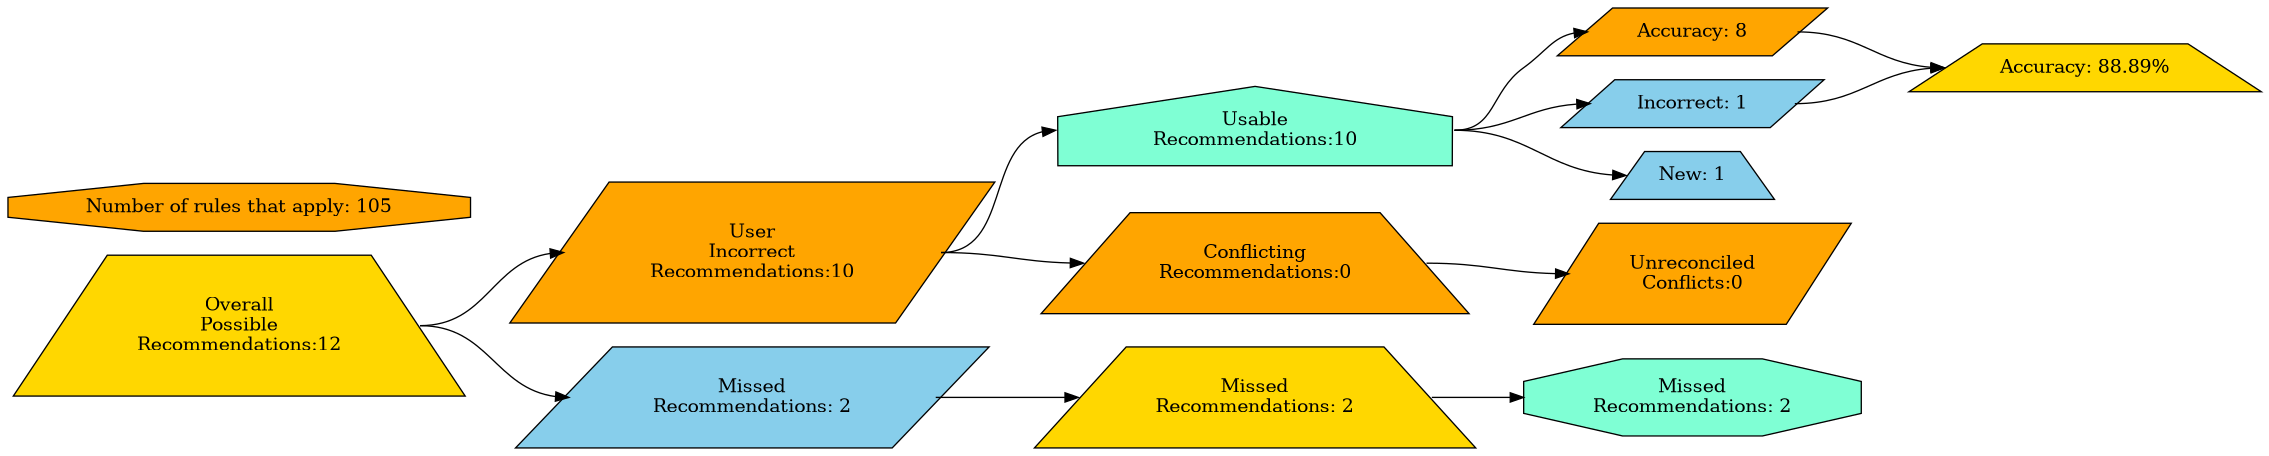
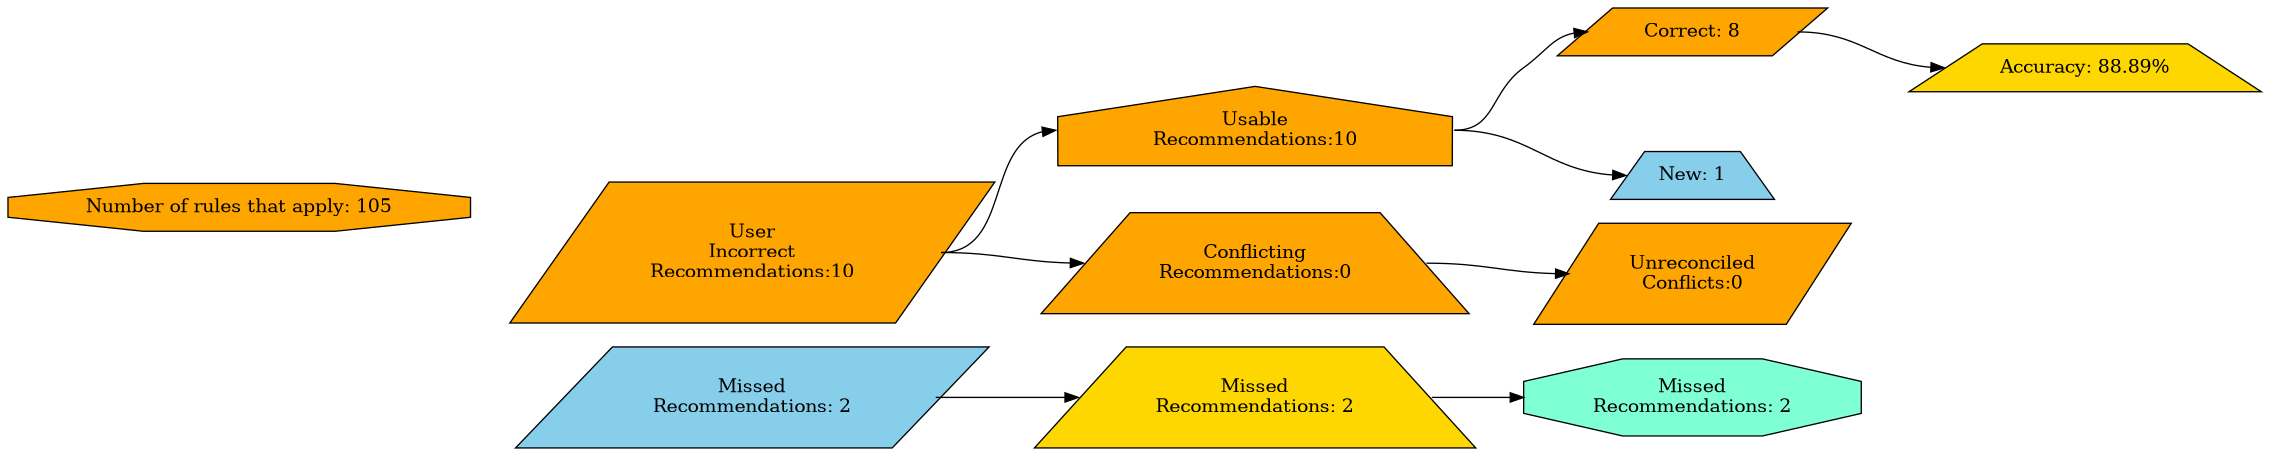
node "Accuracy: 8": label "Accuracy: 8" -> "Correct: 8"
node "Incorrect: 1": removed
node "Usable Recommendations:10": fillcolor aquamarine -> orange
node "Overall Possible Recommendations:12": removed
